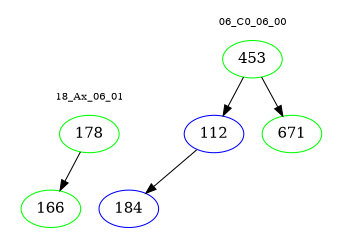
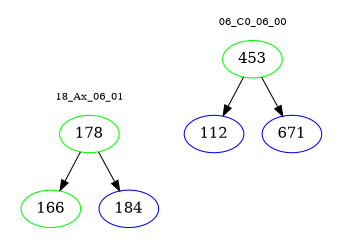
node "671": color green -> blue
edge "112" -> "184": now "178" -> "184"
